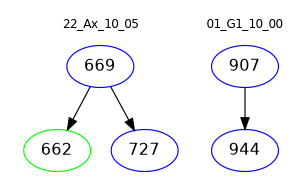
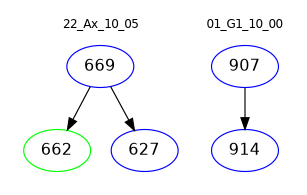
node "727": label "727" -> "627"
node "944": label "944" -> "914"
